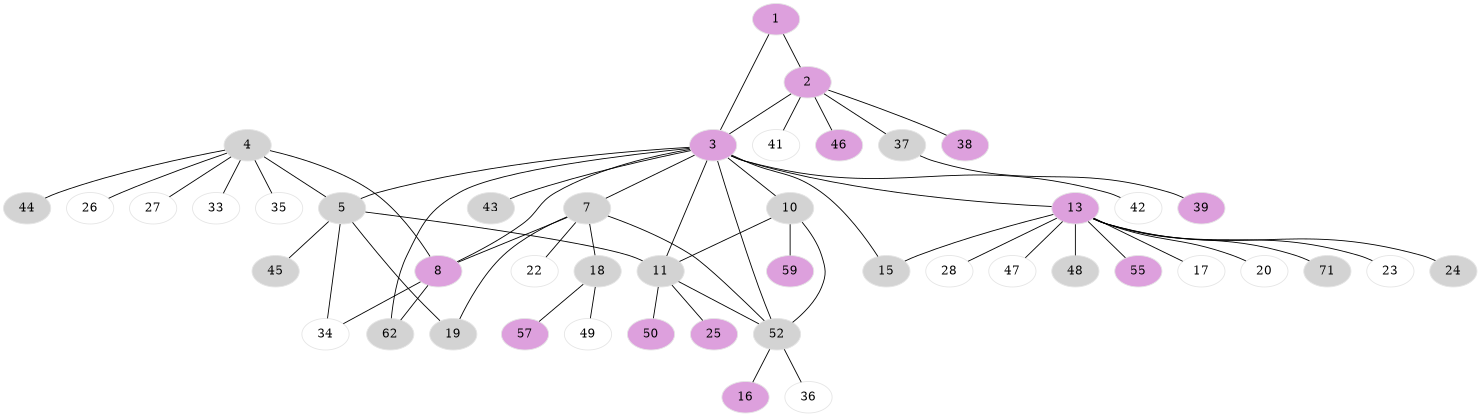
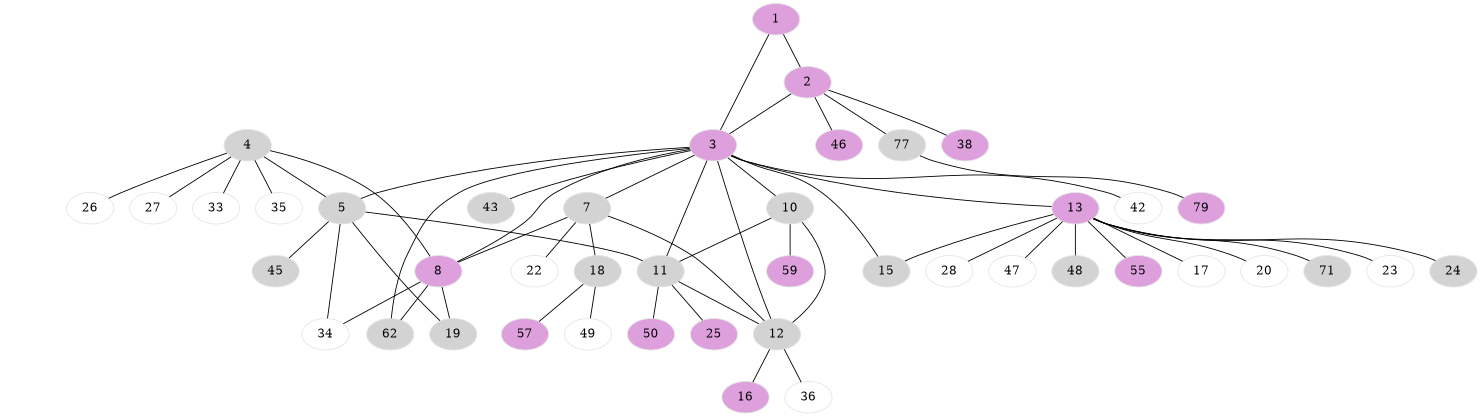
node "41": removed
node "37": label "37" -> "77"
node "44": removed
node "39": label "39" -> "79"
edge "7" -- "19": now "8" -- "19"
node "52": label "52" -> "12"
